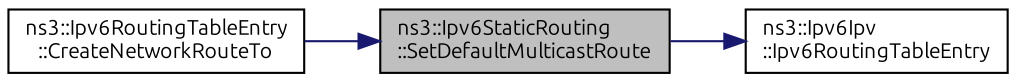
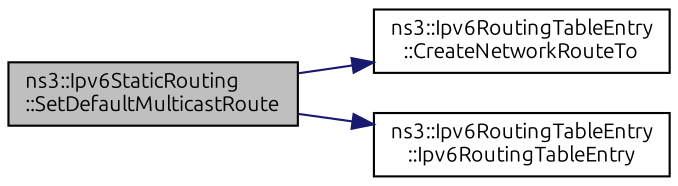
edge "ns3::Ipv6RoutingTableEntry ::CreateNetworkRouteTo" -> "ns3::Ipv6StaticRouting ::SetDefaultMulticastRoute": reversed
node "ns3::Ipv6Ipv ::Ipv6RoutingTableEntry": label "ns3::Ipv6Ipv ::Ipv6RoutingTableEntry" -> "ns3::Ipv6RoutingTableEntry ::Ipv6RoutingTableEntry"
